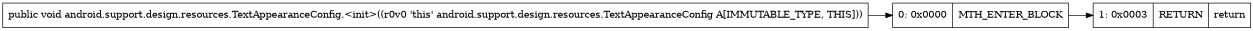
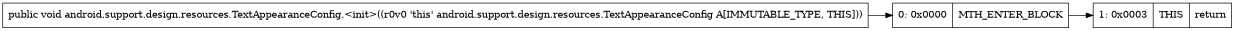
node "1: 0x0003": text "RETURN" -> "THIS"
